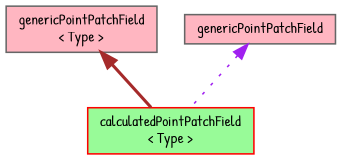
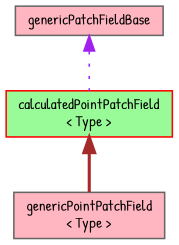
node "genericPointPatchField": label "genericPointPatchField" -> "genericPatchFieldBase"
edge "calculatedPointPatchField < Type >" -> "genericPointPatchField < Type >": reversed
